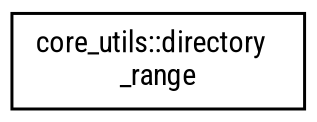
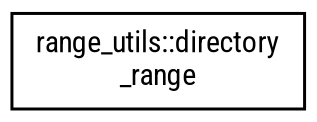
node "core_utils::directory _range": label "core_utils::directory _range" -> "range_utils::directory _range"
